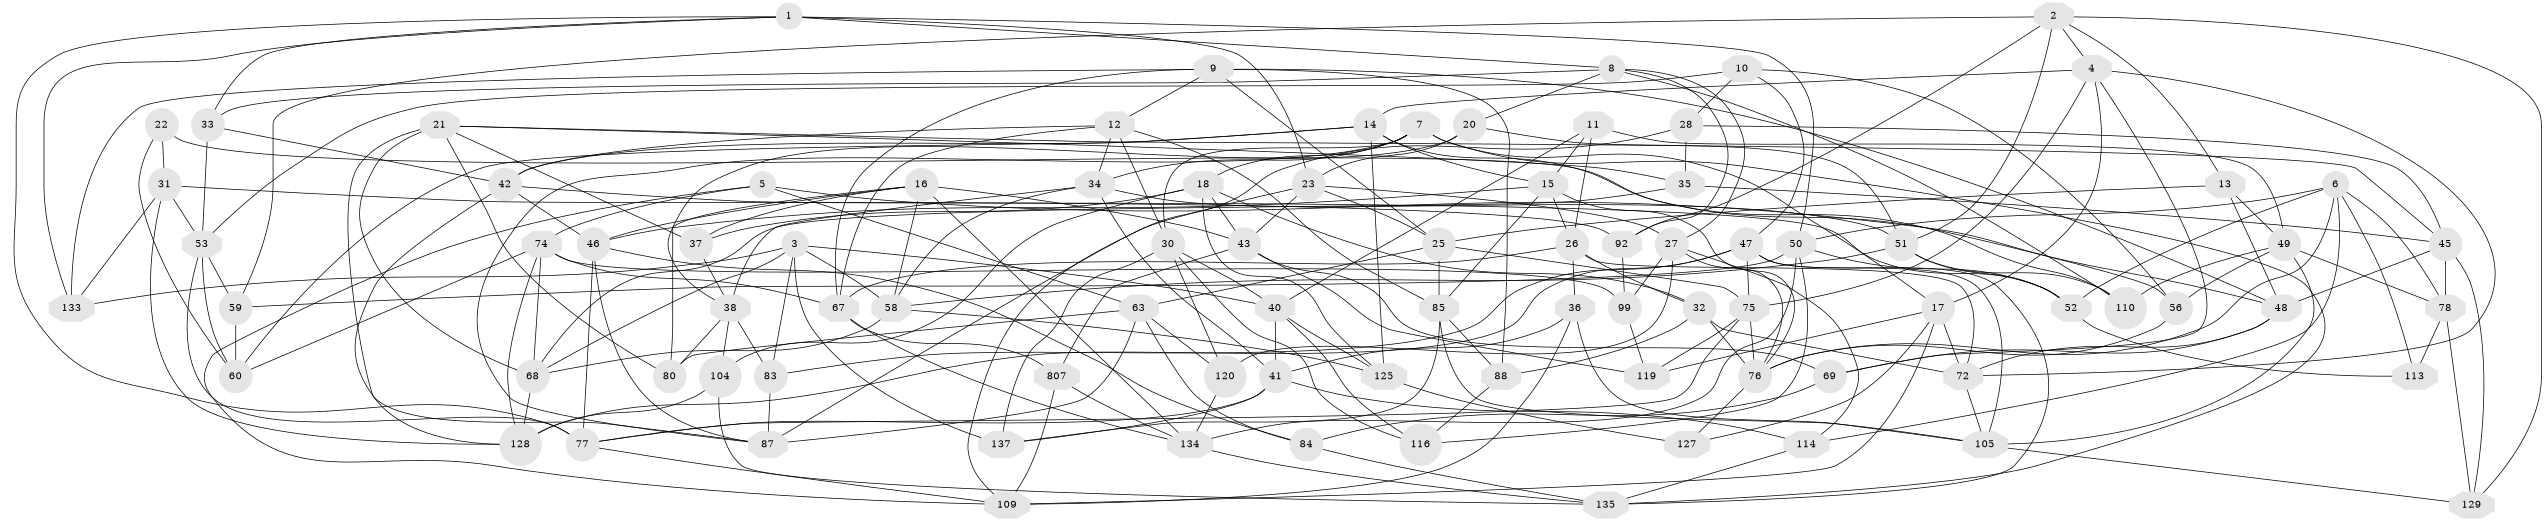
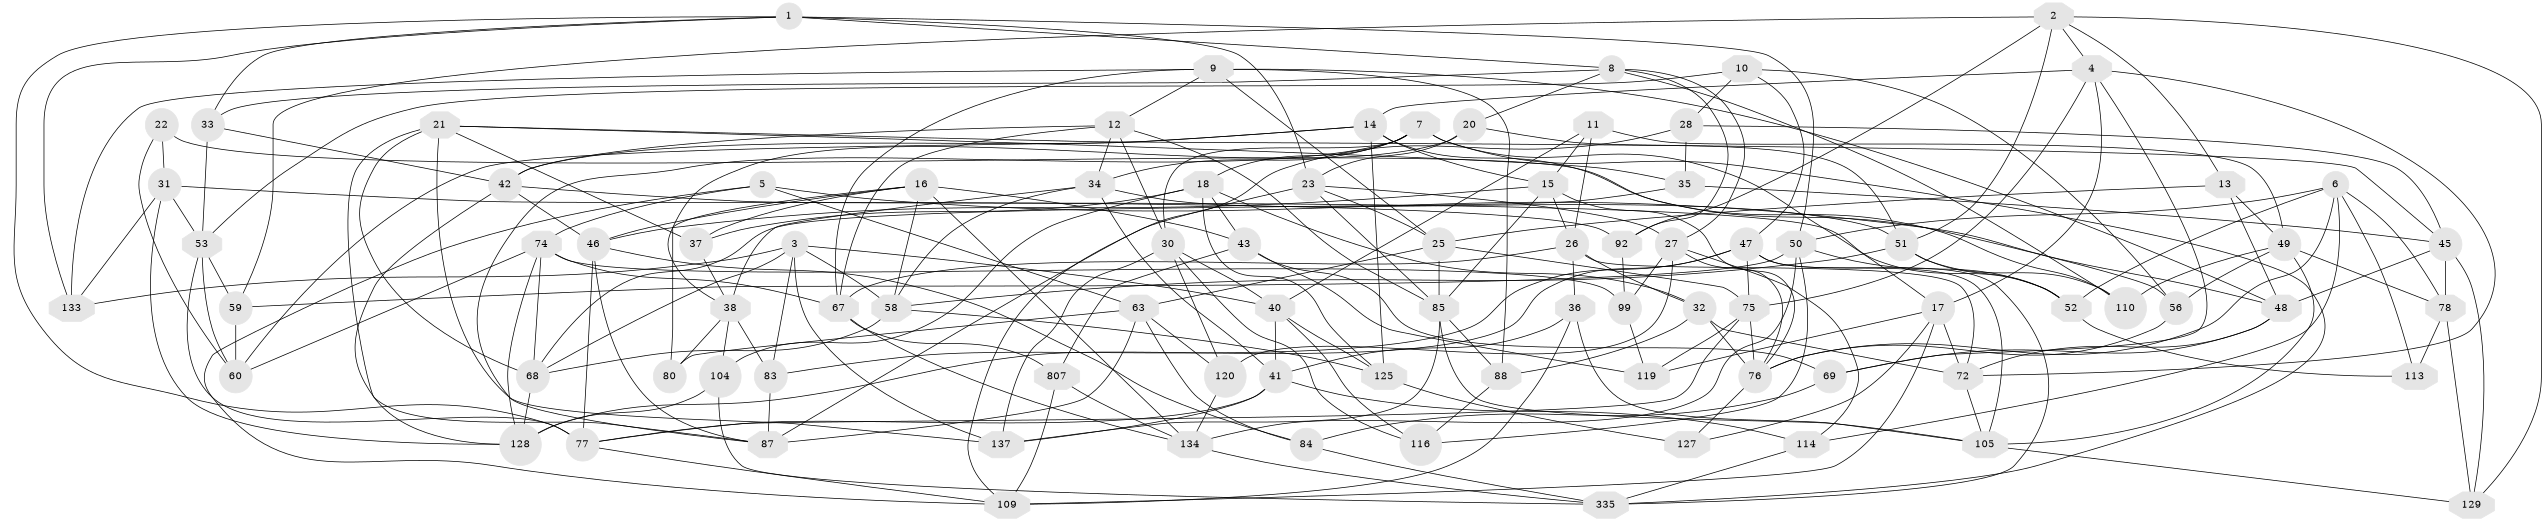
edge "23" -- "43": now "23" -- "85"
edge "21" -- "80": now "21" -- "137"
node "135": label "135" -> "335"
